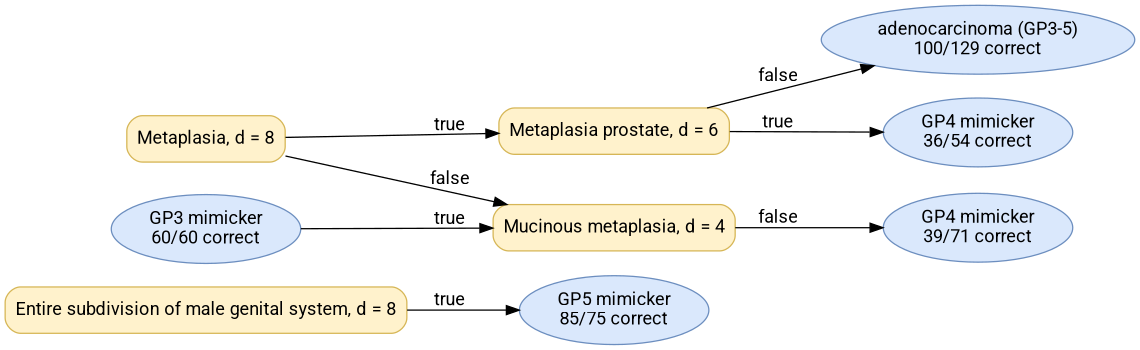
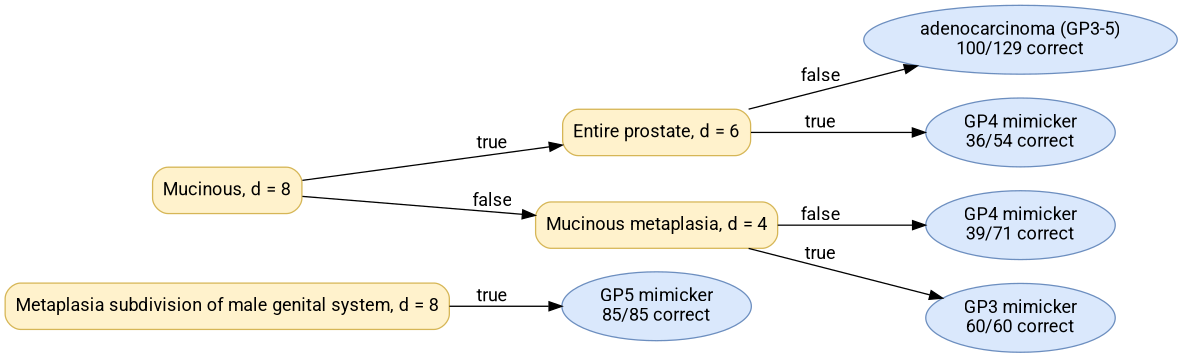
node "Metaplasia prostate, d = 6": label "Metaplasia prostate, d = 6" -> "Entire prostate, d = 6"
node "Metaplasia, d = 8": label "Metaplasia, d = 8" -> "Mucinous, d = 8"
edge "GP3 mimicker" -> "Mucinous metaplasia, d = 4": reversed
node "Entire subdivision of male genital system, d = 8": label "Entire subdivision of male genital system, d = 8" -> "Metaplasia subdivision of male genital system, d = 8"
node "GP5 mimicker": text "85/75 correct" -> "85/85 correct"
